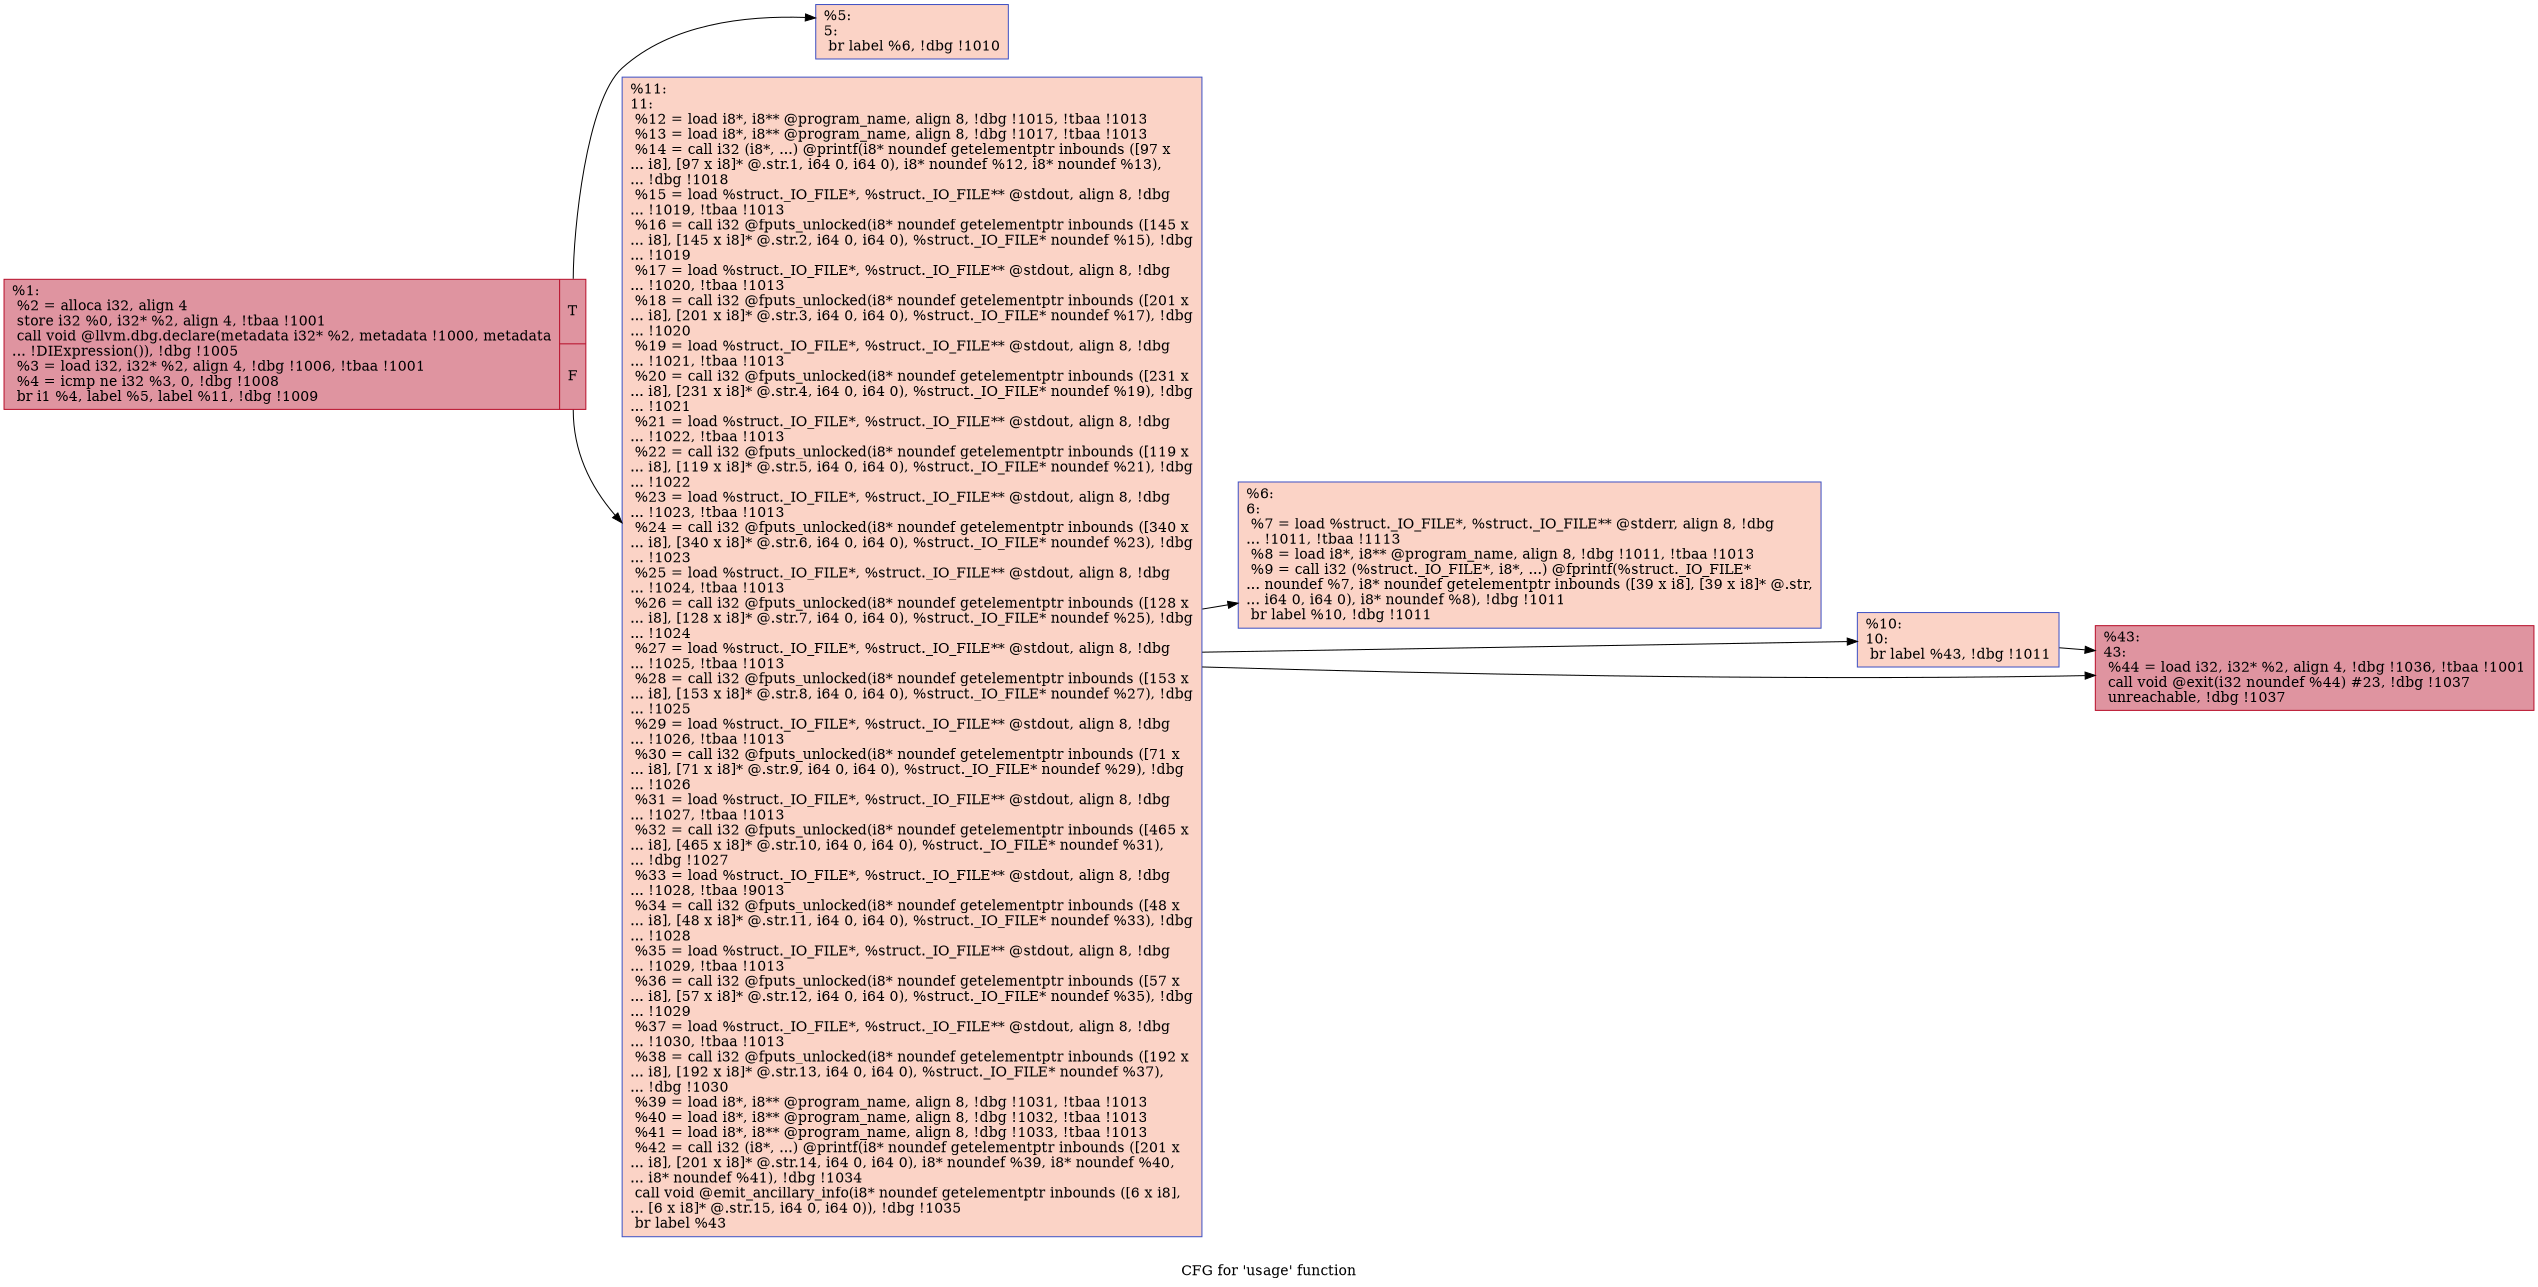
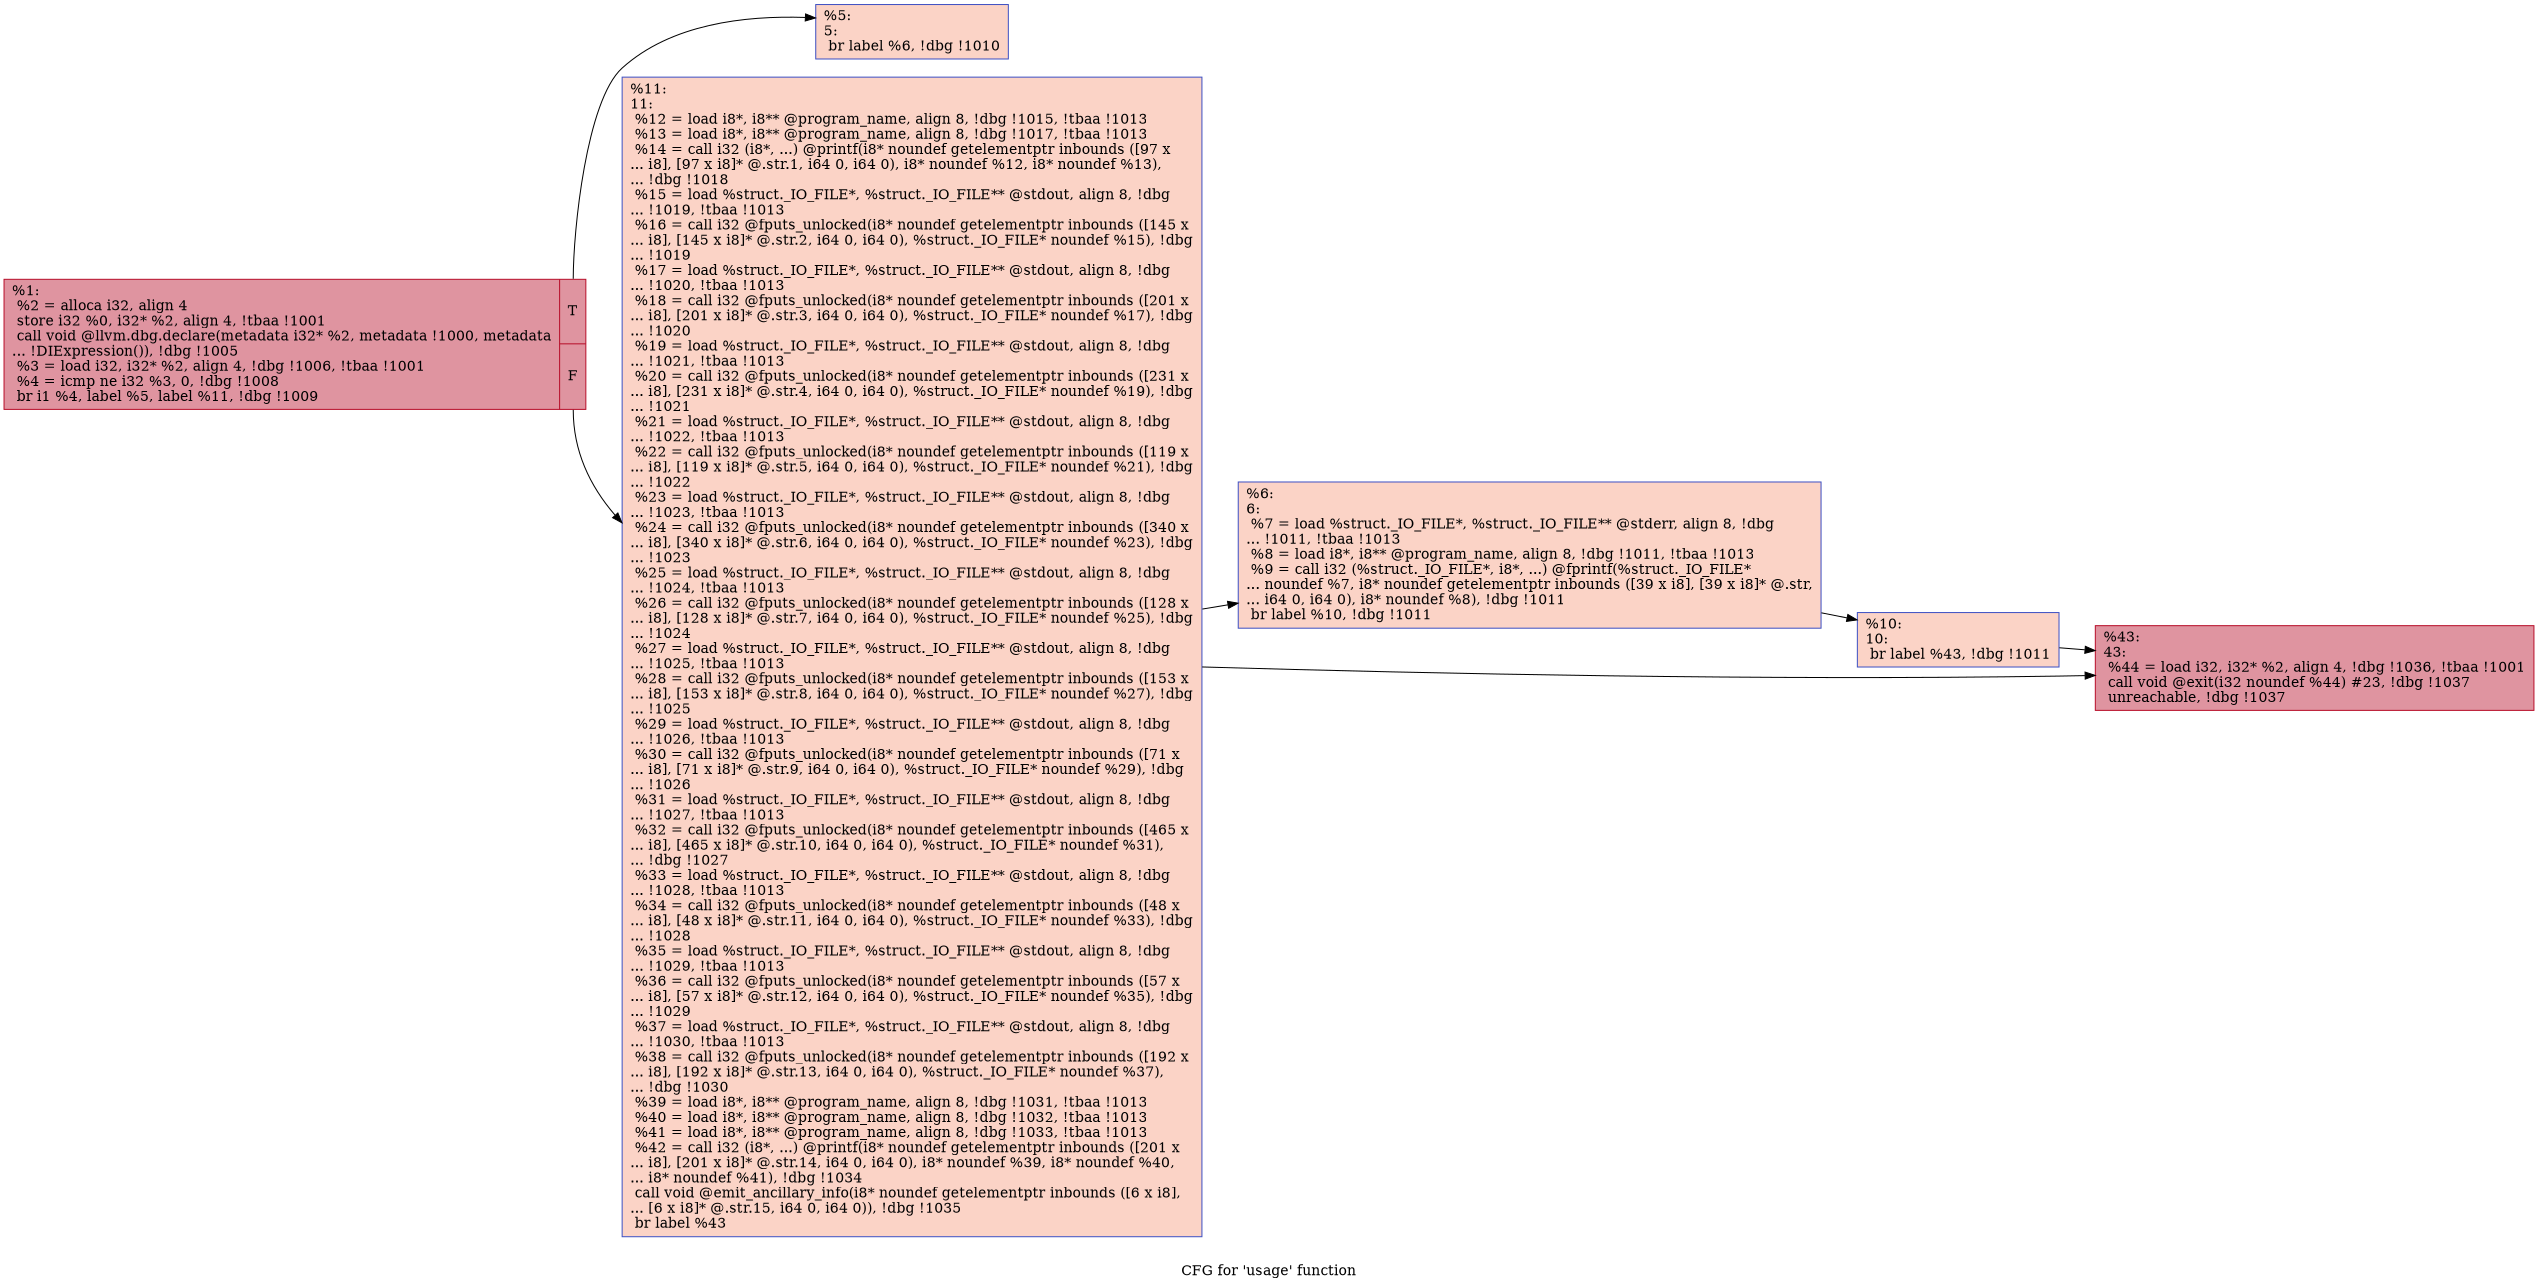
node "%6:": text "... !1011, !tbaa !1113" -> "... !1011, !tbaa !1013"
edge "%11:" -> "%10:": now "%6:" -> "%10:"
node "%11:": text "... !1028, !tbaa !9013" -> "... !1028, !tbaa !1013"
